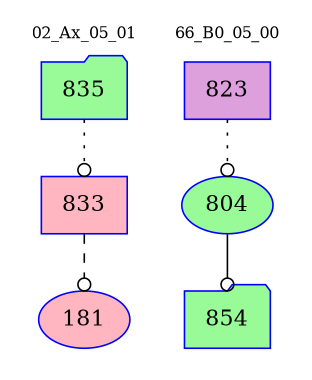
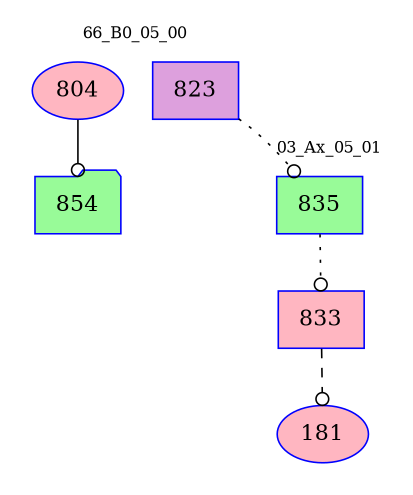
cluster "02_Ax_05_01": label "02_Ax_05_01" -> "03_Ax_05_01"
node "835": shape folder -> box
edge "823" -> "804": now "823" -> "835"
node "804": fillcolor palegreen -> lightpink
